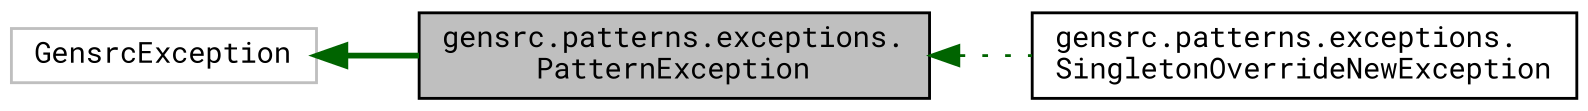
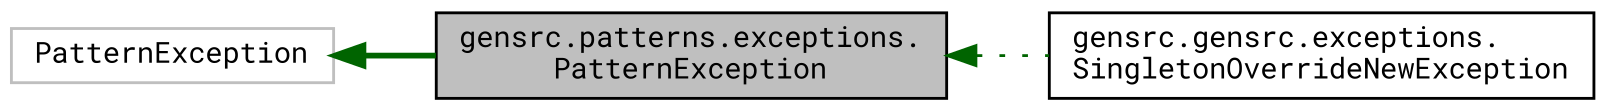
node "GensrcException": label "GensrcException" -> "PatternException"
node "gensrc.patterns.exceptions. SingletonOverrideNewException": label "gensrc.patterns.exceptions. SingletonOverrideNewException" -> "gensrc.gensrc.exceptions. SingletonOverrideNewException"
